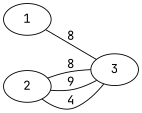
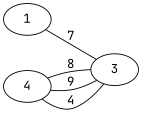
edge "1" -- "3": label "8" -> "7"
node "2": label "2" -> "4"
